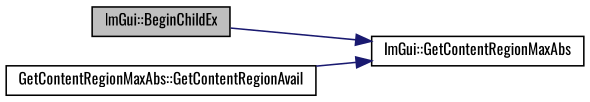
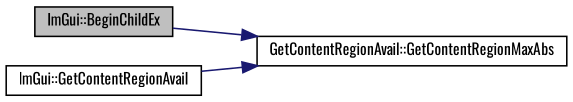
node "ImGui::GetContentRegionMaxAbs": label "ImGui::GetContentRegionMaxAbs" -> "GetContentRegionAvail::GetContentRegionMaxAbs"
node "GetContentRegionMaxAbs::GetContentRegionAvail": label "GetContentRegionMaxAbs::GetContentRegionAvail" -> "ImGui::GetContentRegionAvail"
